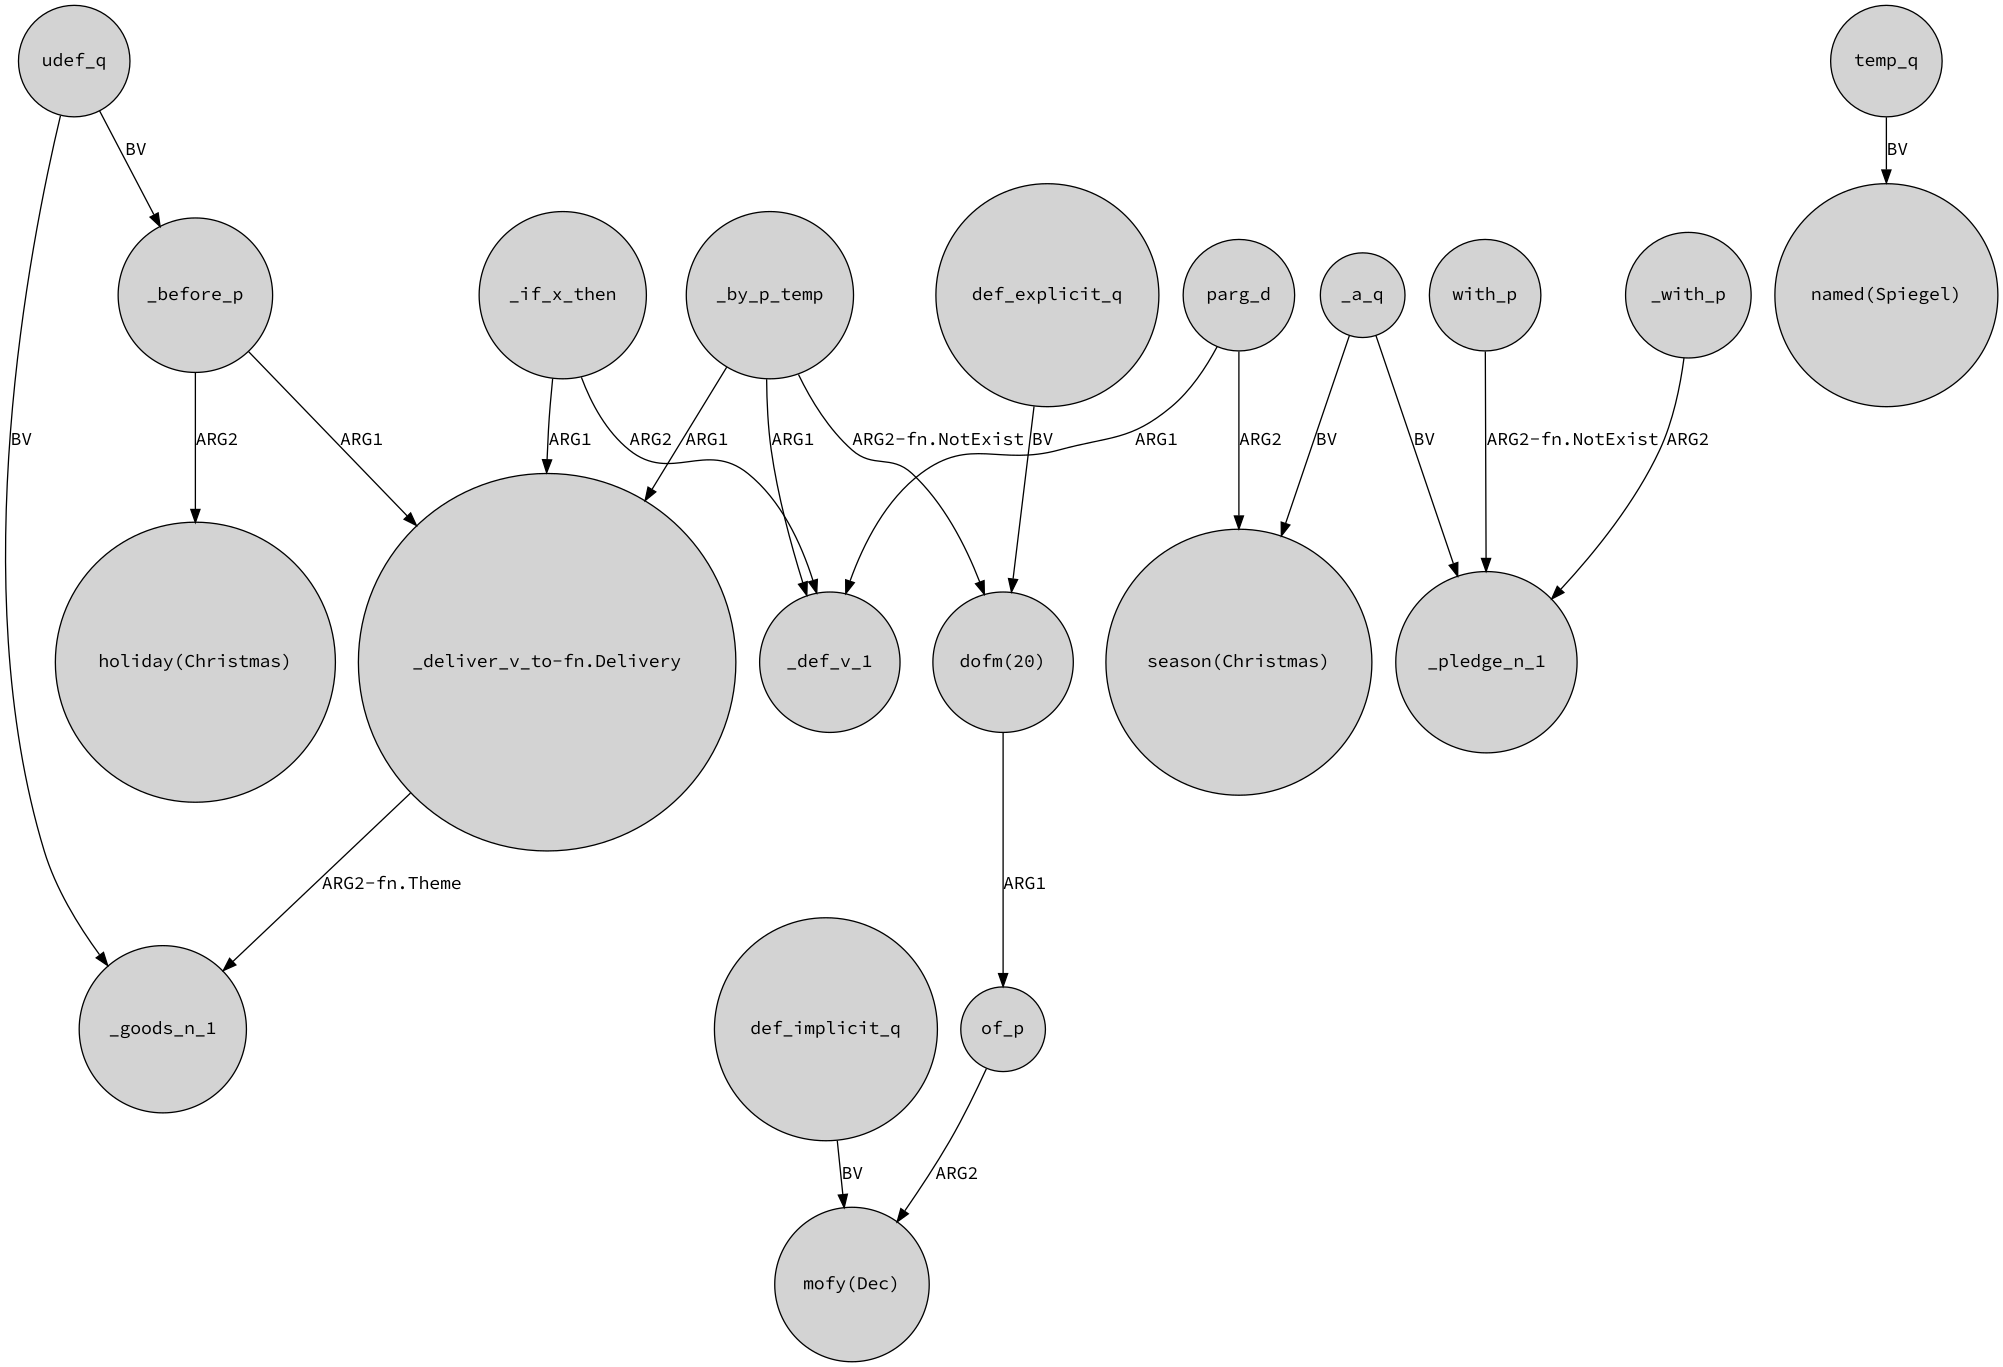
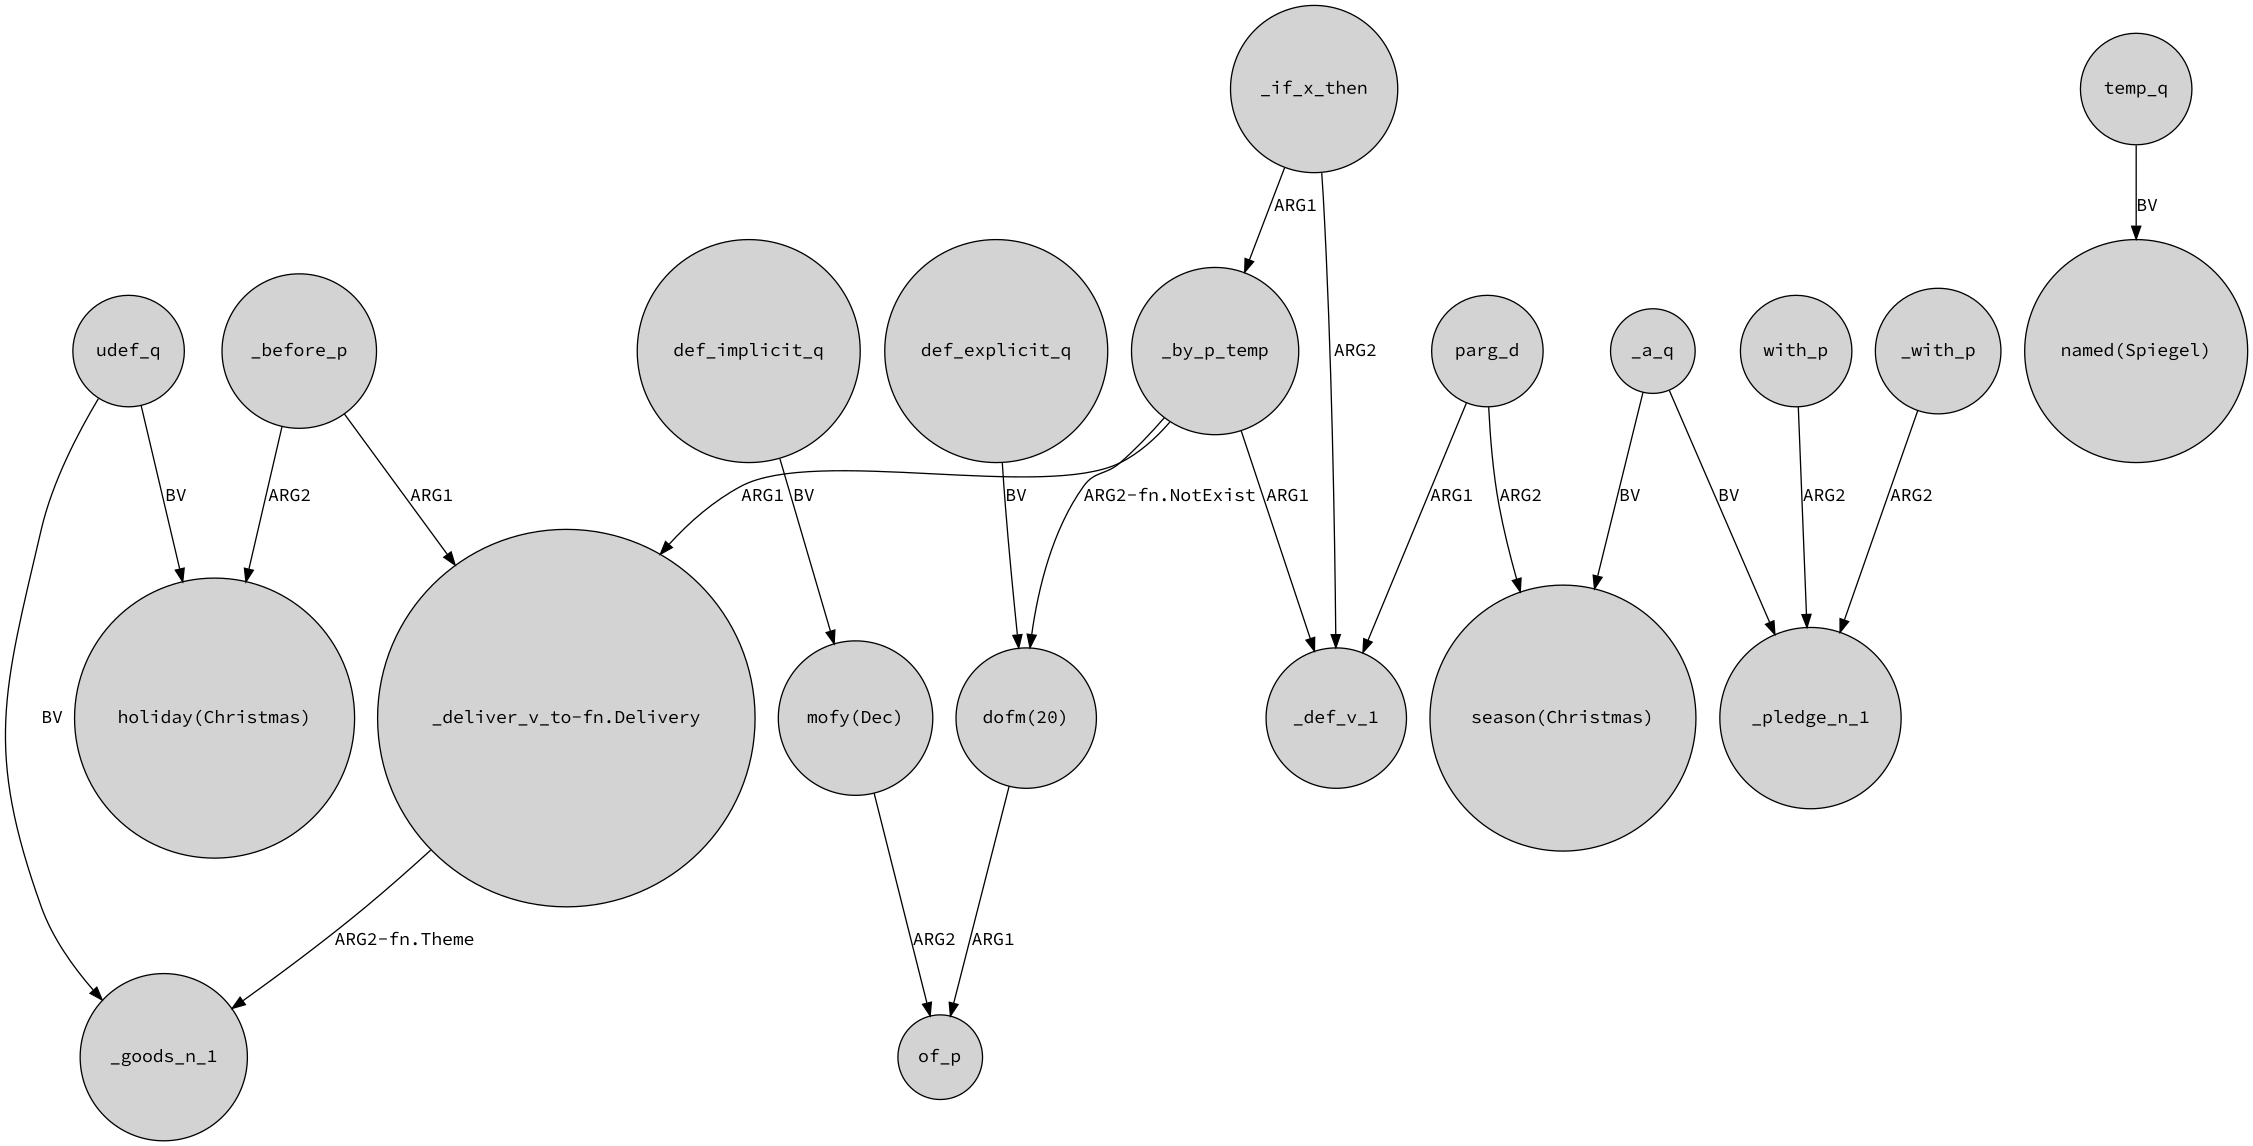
edge "udef_q" -> "_before_p": now "udef_q" -> "holiday(Christmas)"
edge "_if_x_then" -> "_deliver_v_to-fn.Delivery": now "_if_x_then" -> "_by_p_temp"
edge "with_p" -> "_pledge_n_1": label "ARG2-fn.NotExist" -> "ARG2"
edge "of_p" -> "mofy(Dec)": reversed
